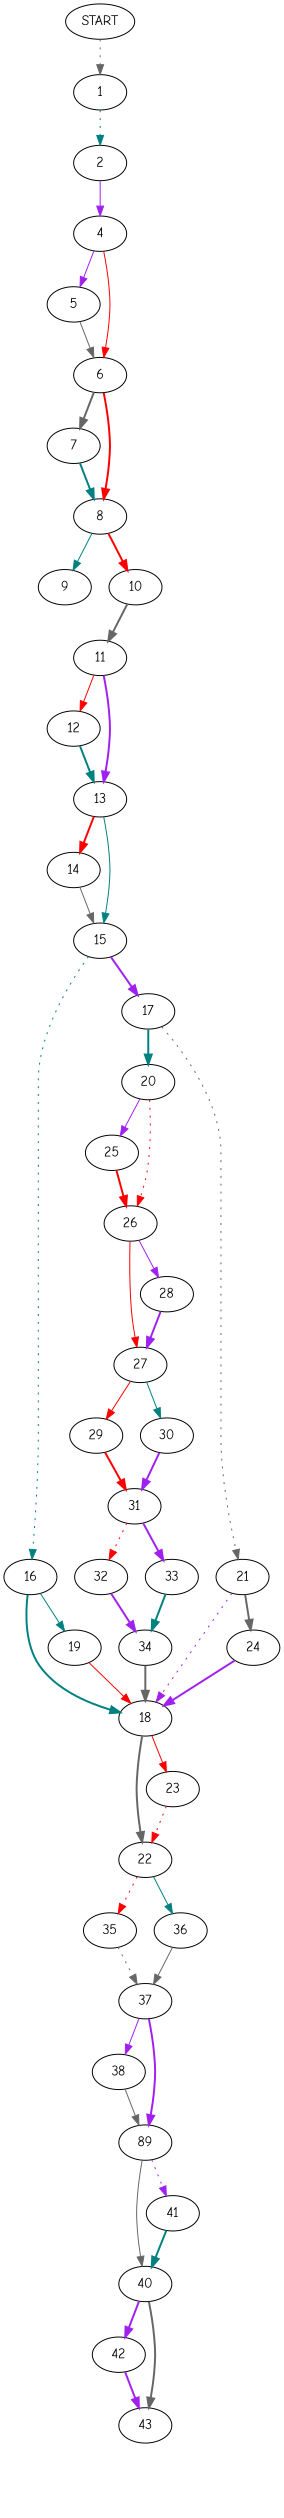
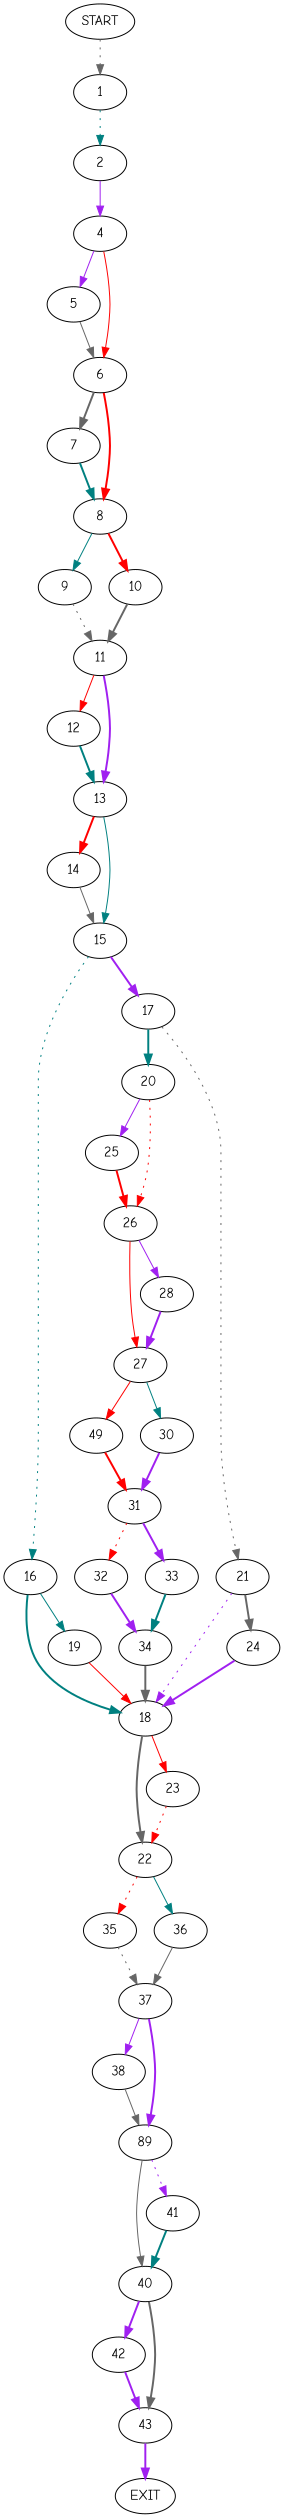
edge "9" -> "11": added
node "29": label "29" -> "49"
node "EXIT": added
